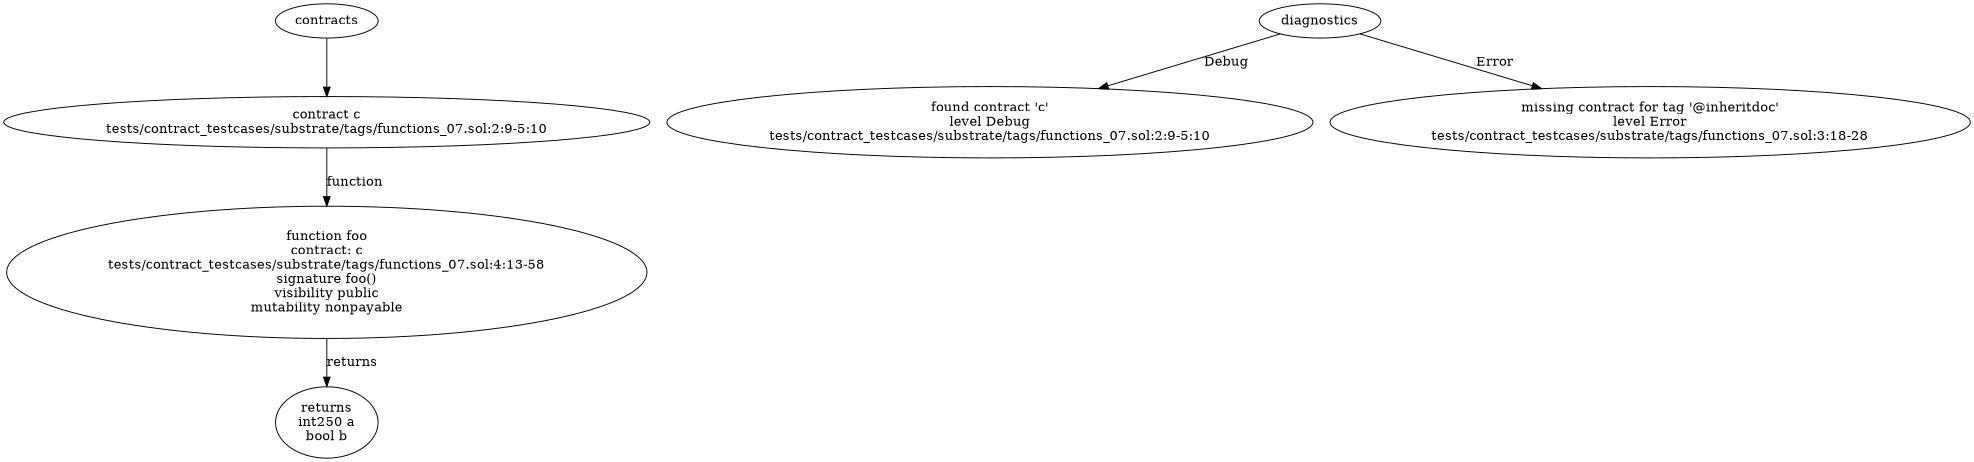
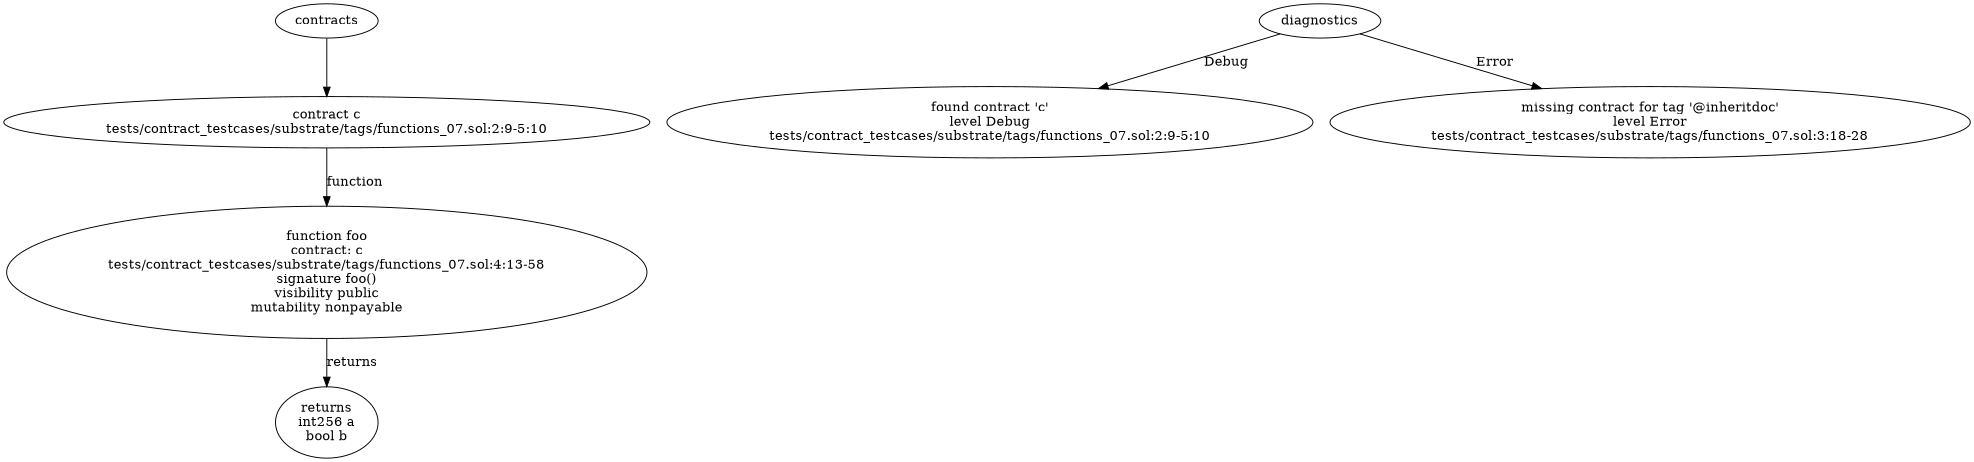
node "returns int250 a bool b": label "returns int250 a bool b" -> "returns int256 a bool b"
